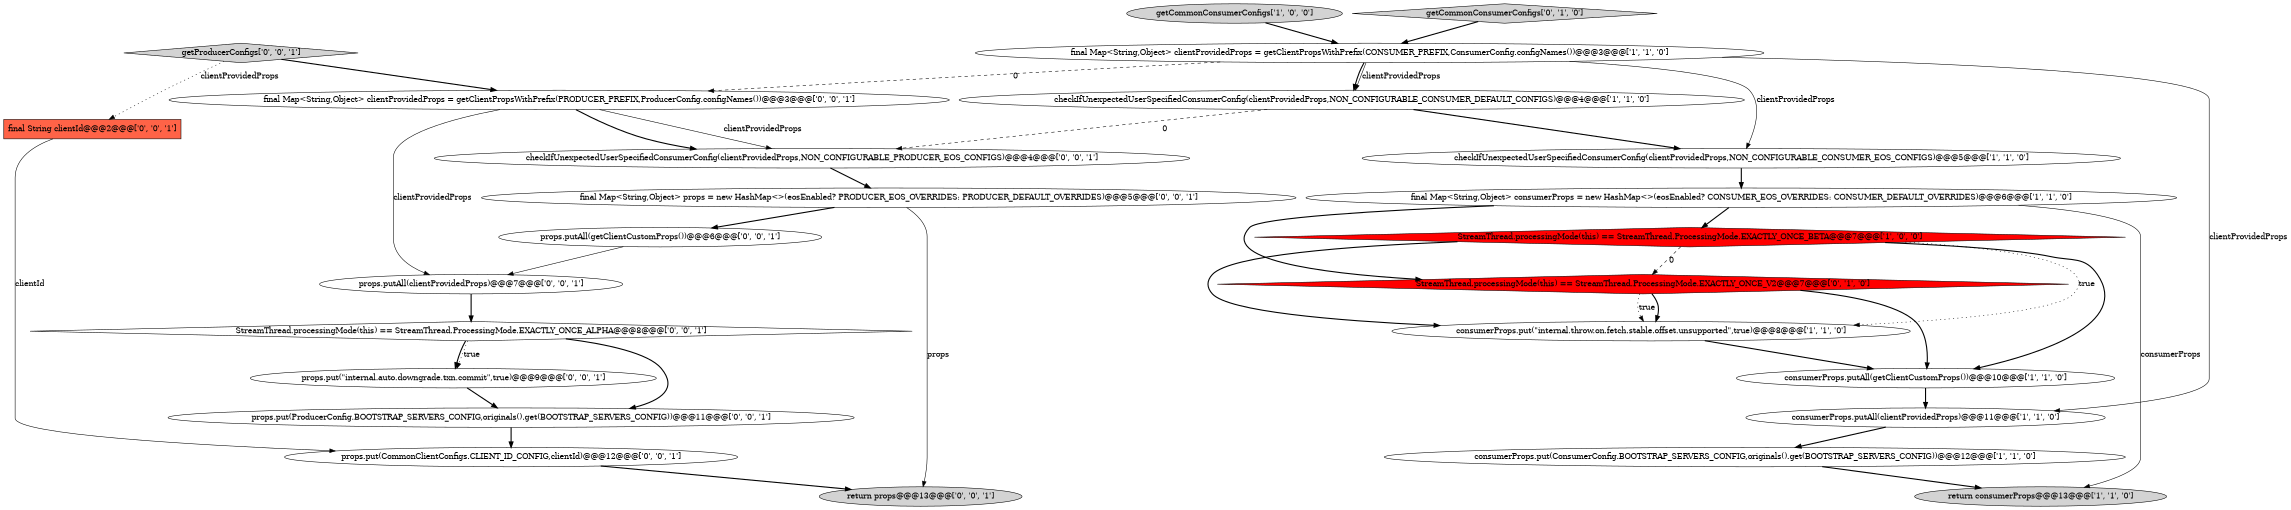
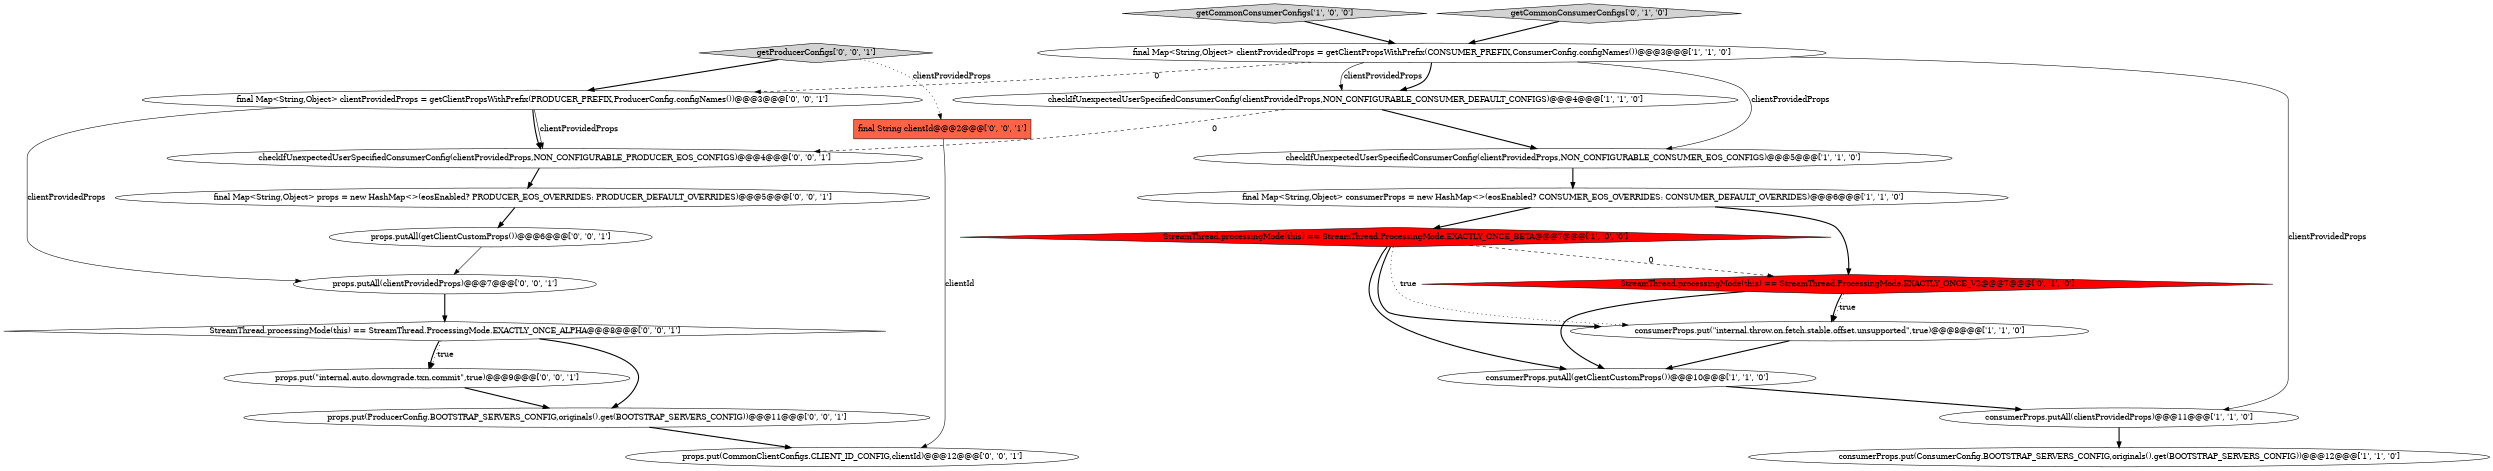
node "getCommonConsumerConfigs['1', '0', '0']": shape ellipse -> diamond
node "return props@@@13@@@['0', '0', '1']": removed
node "return consumerProps@@@13@@@['1', '1', '0']": removed
